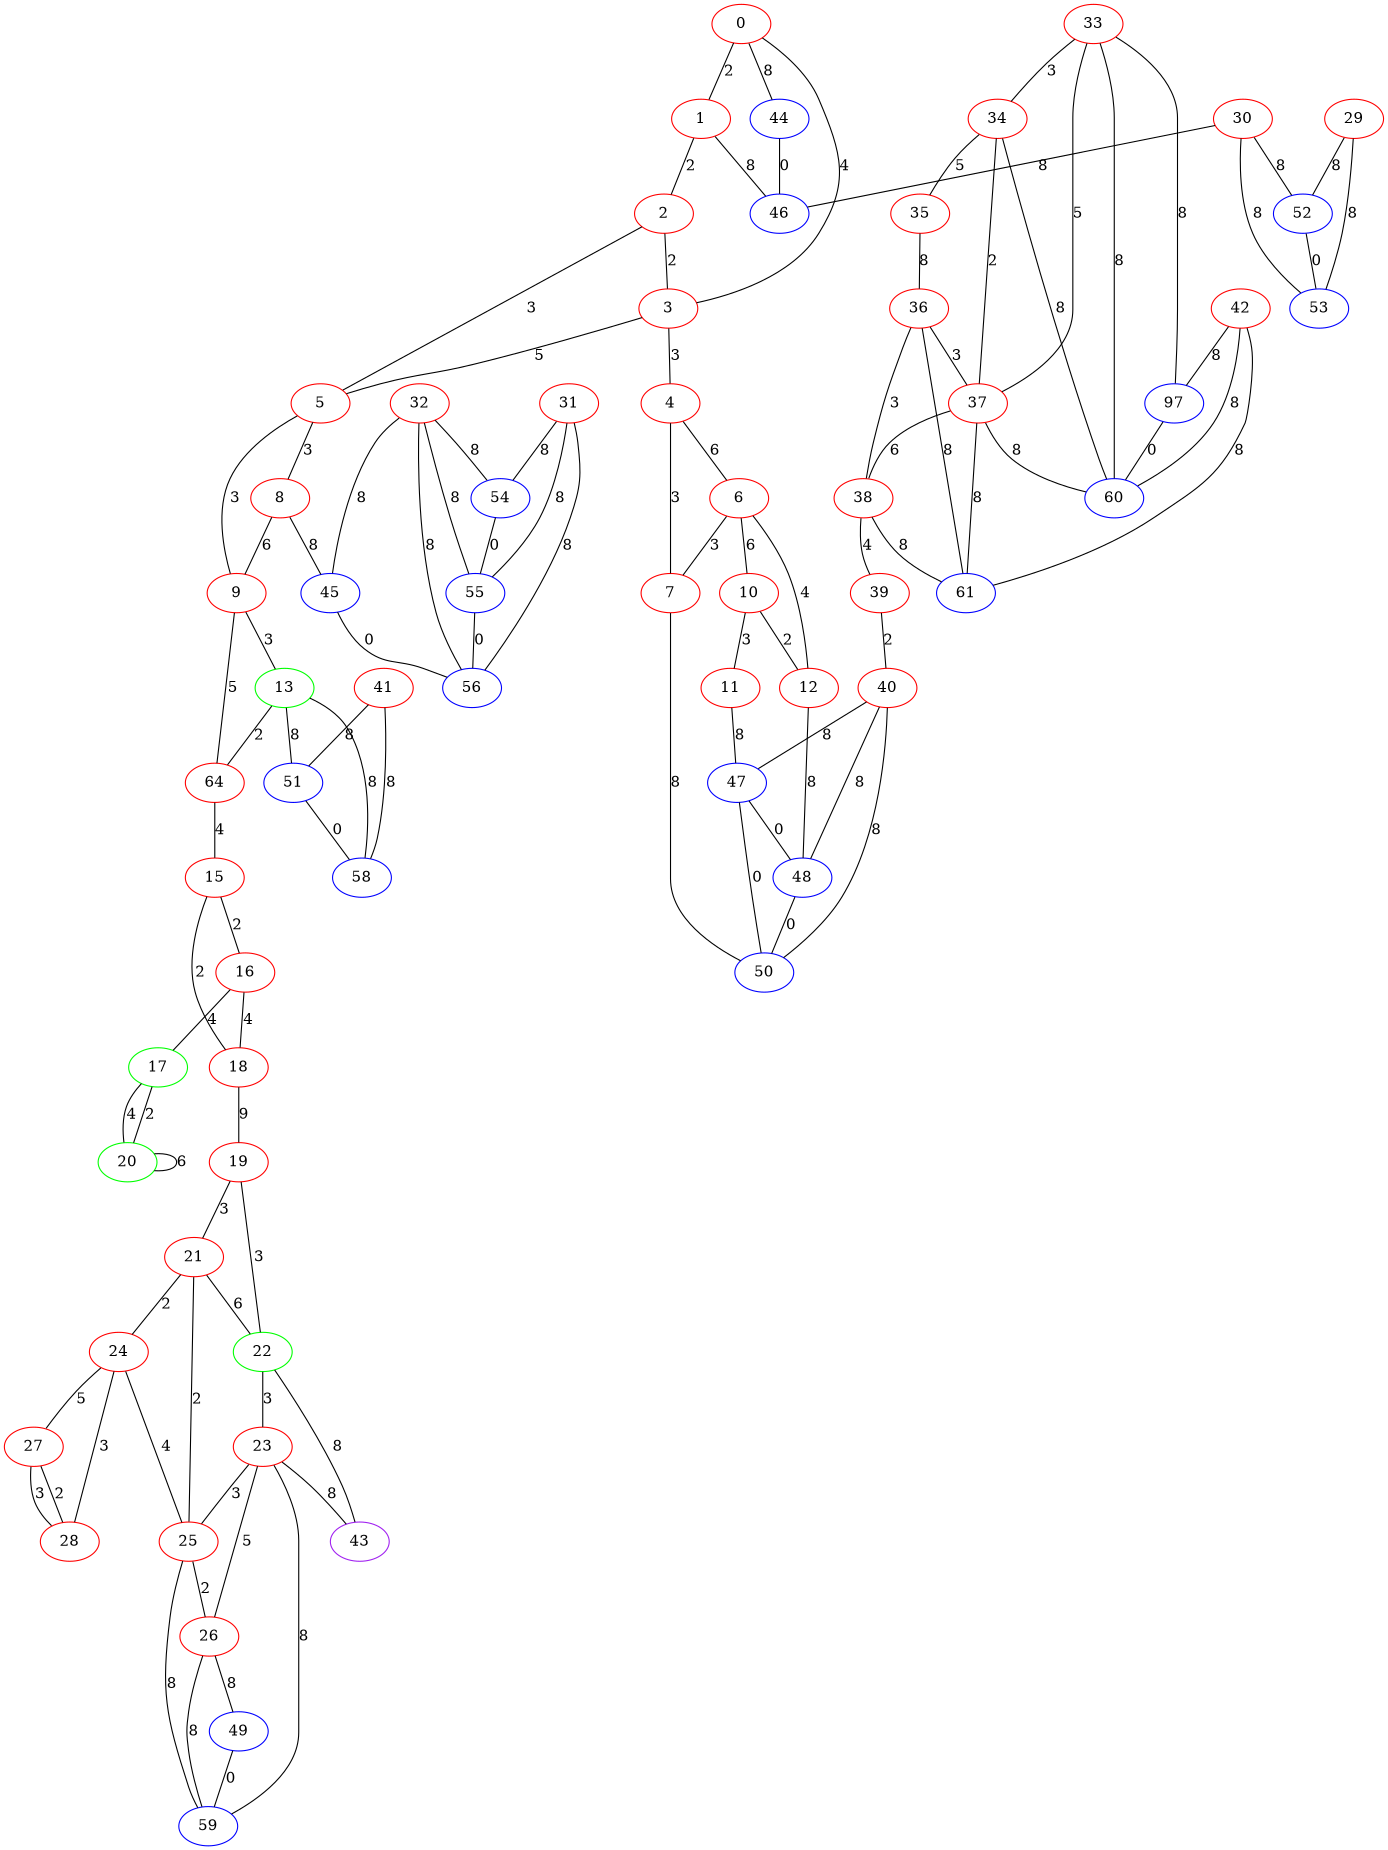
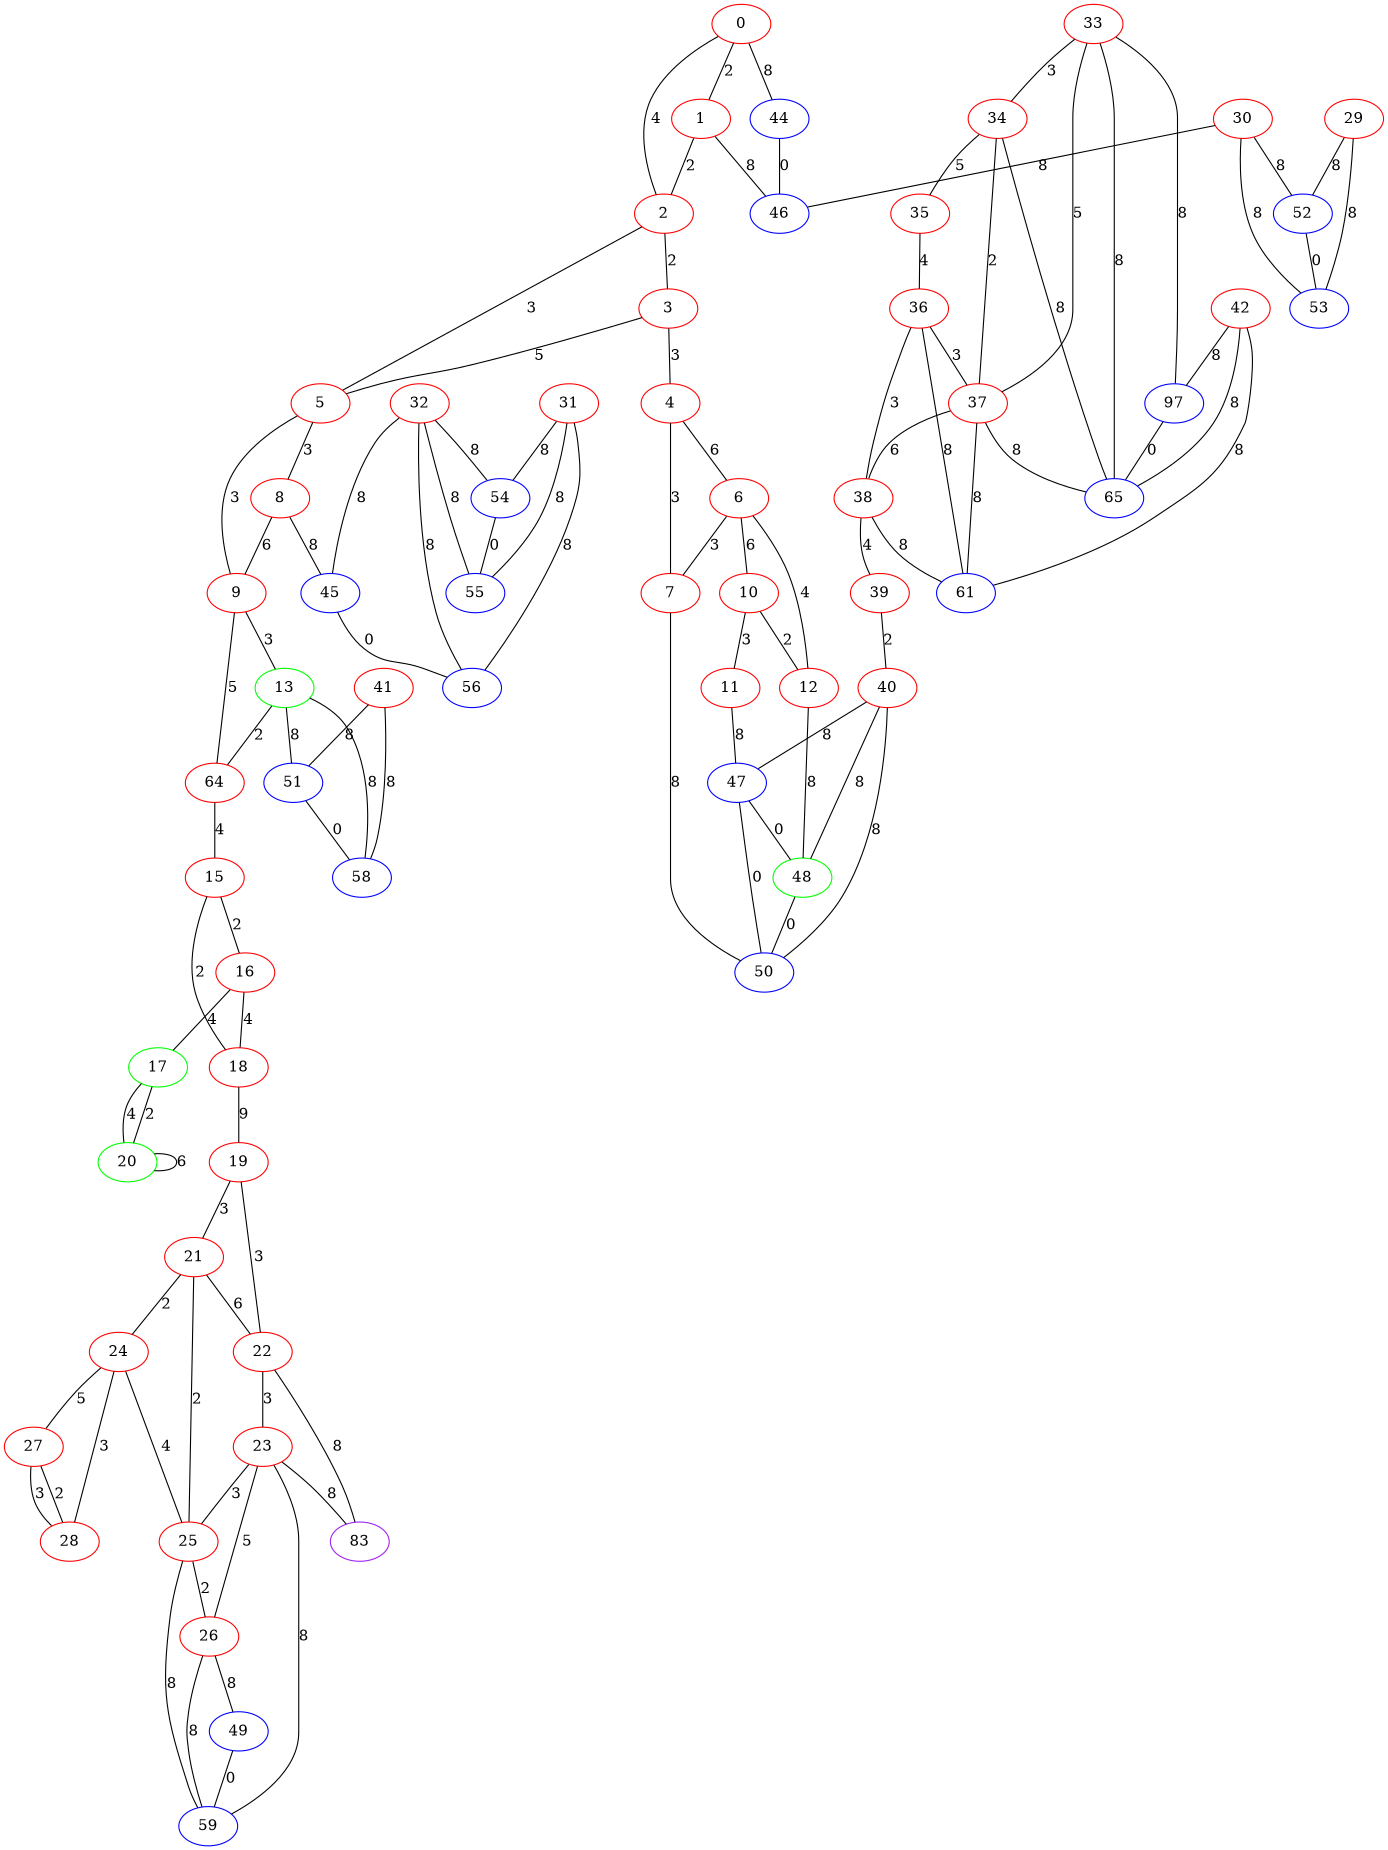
edge "0" -- "3": now "0" -- "2"
edge "35" -- "36": label "8" -> "4"
node "60": label "60" -> "65"
edge "55" -- "56": removed, label "0"
node "48": color blue -> green
node "22": color green -> red
node "43": label "43" -> "83"
